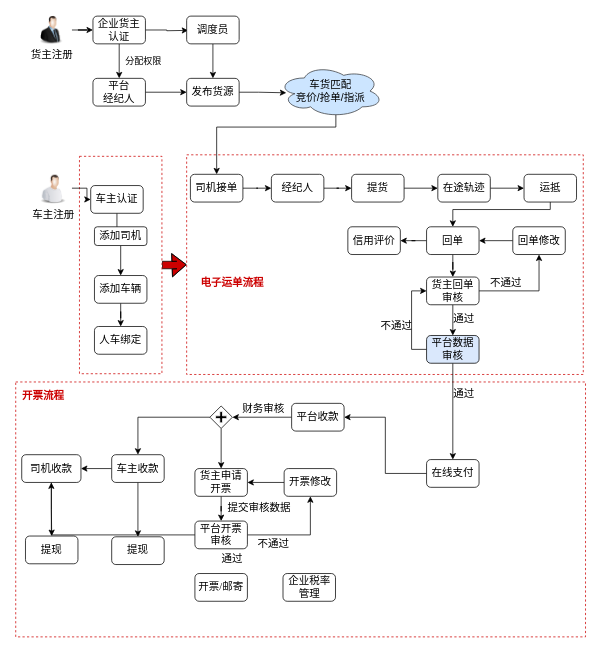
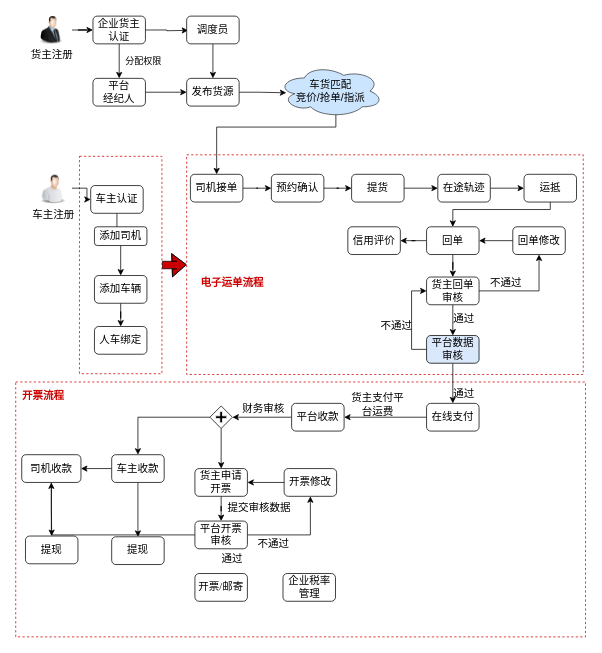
node "经纪人": label "经纪人" -> "预约确认"
node "货主支付平台运费": added
node "在线支付": moved (453, 474) -> (453, 417)
